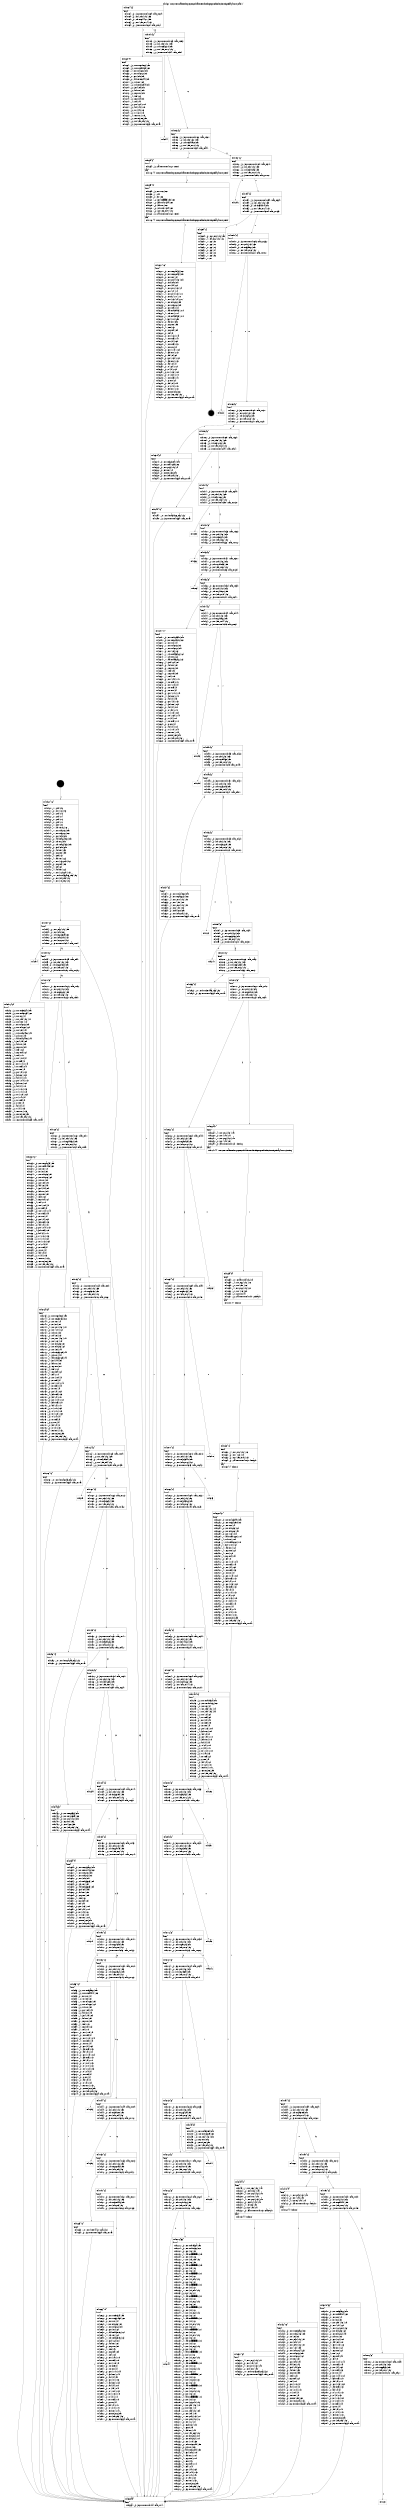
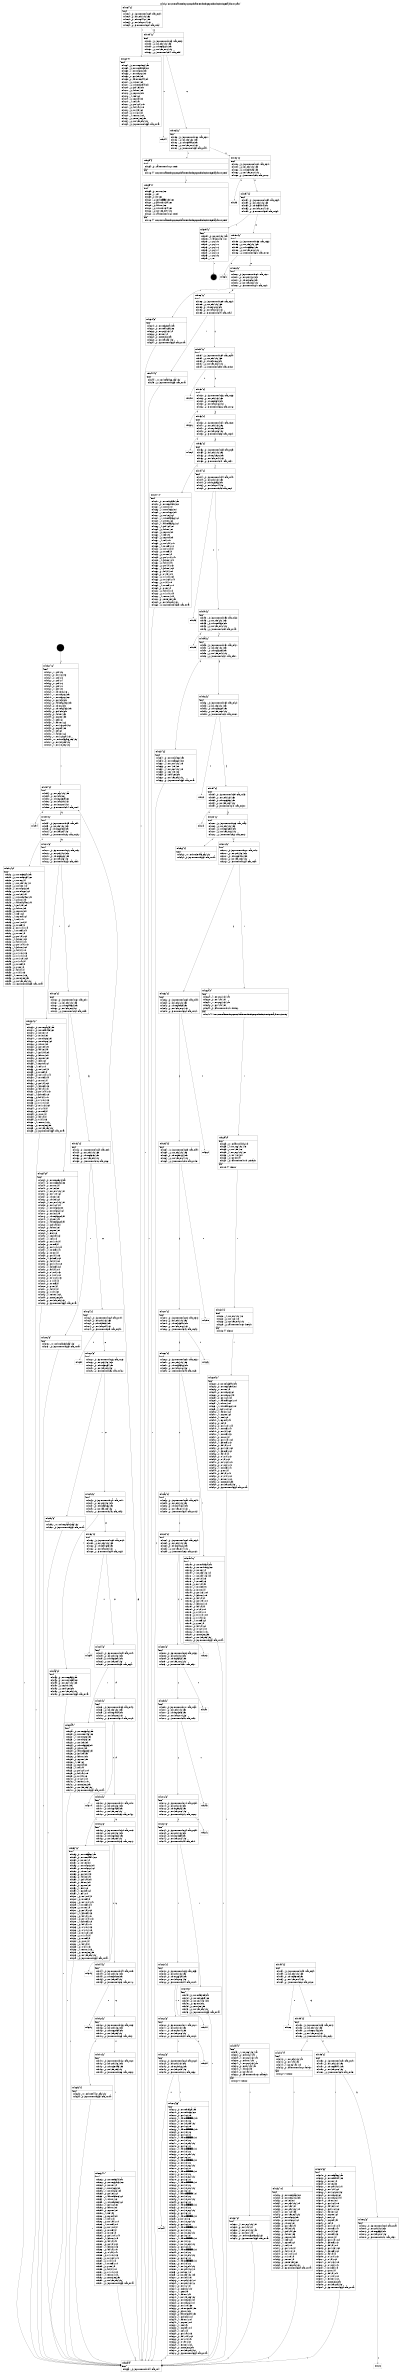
node "0x402621 [180]": removed
